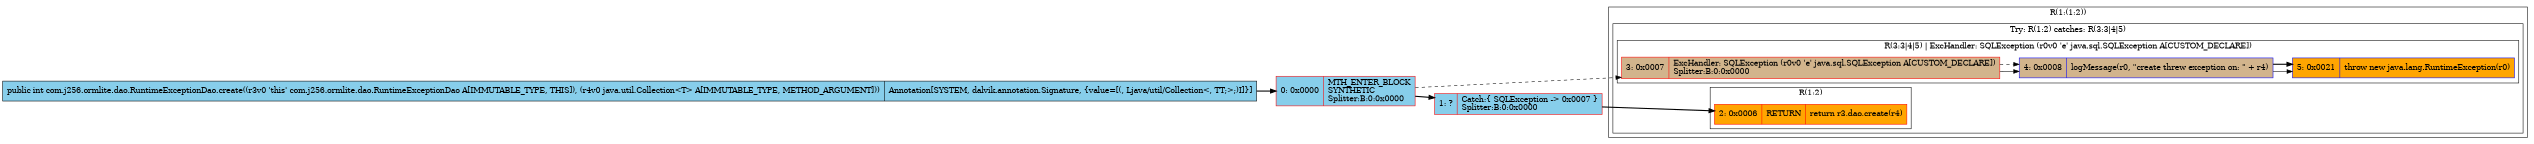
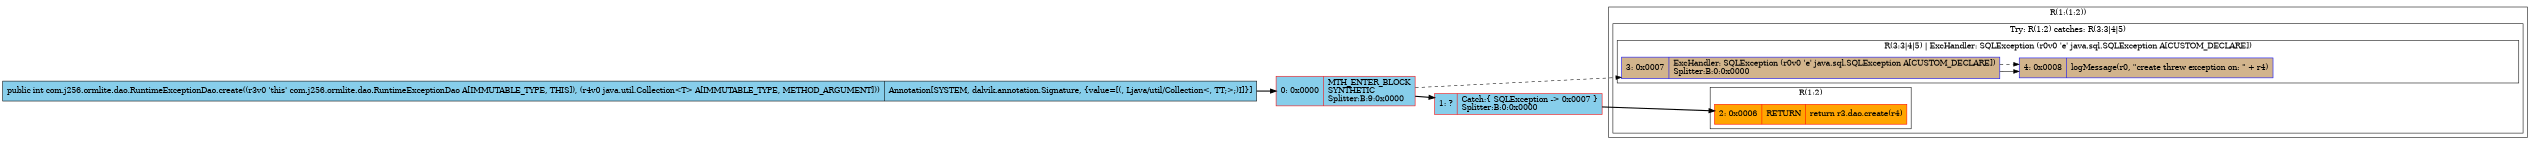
node "3: 0x0007": color red -> blue
node "5: 0x0021": removed
node "0: 0x0000": text "Splitter:B:0:0x0000" -> "Splitter:B:9:0x0000"
